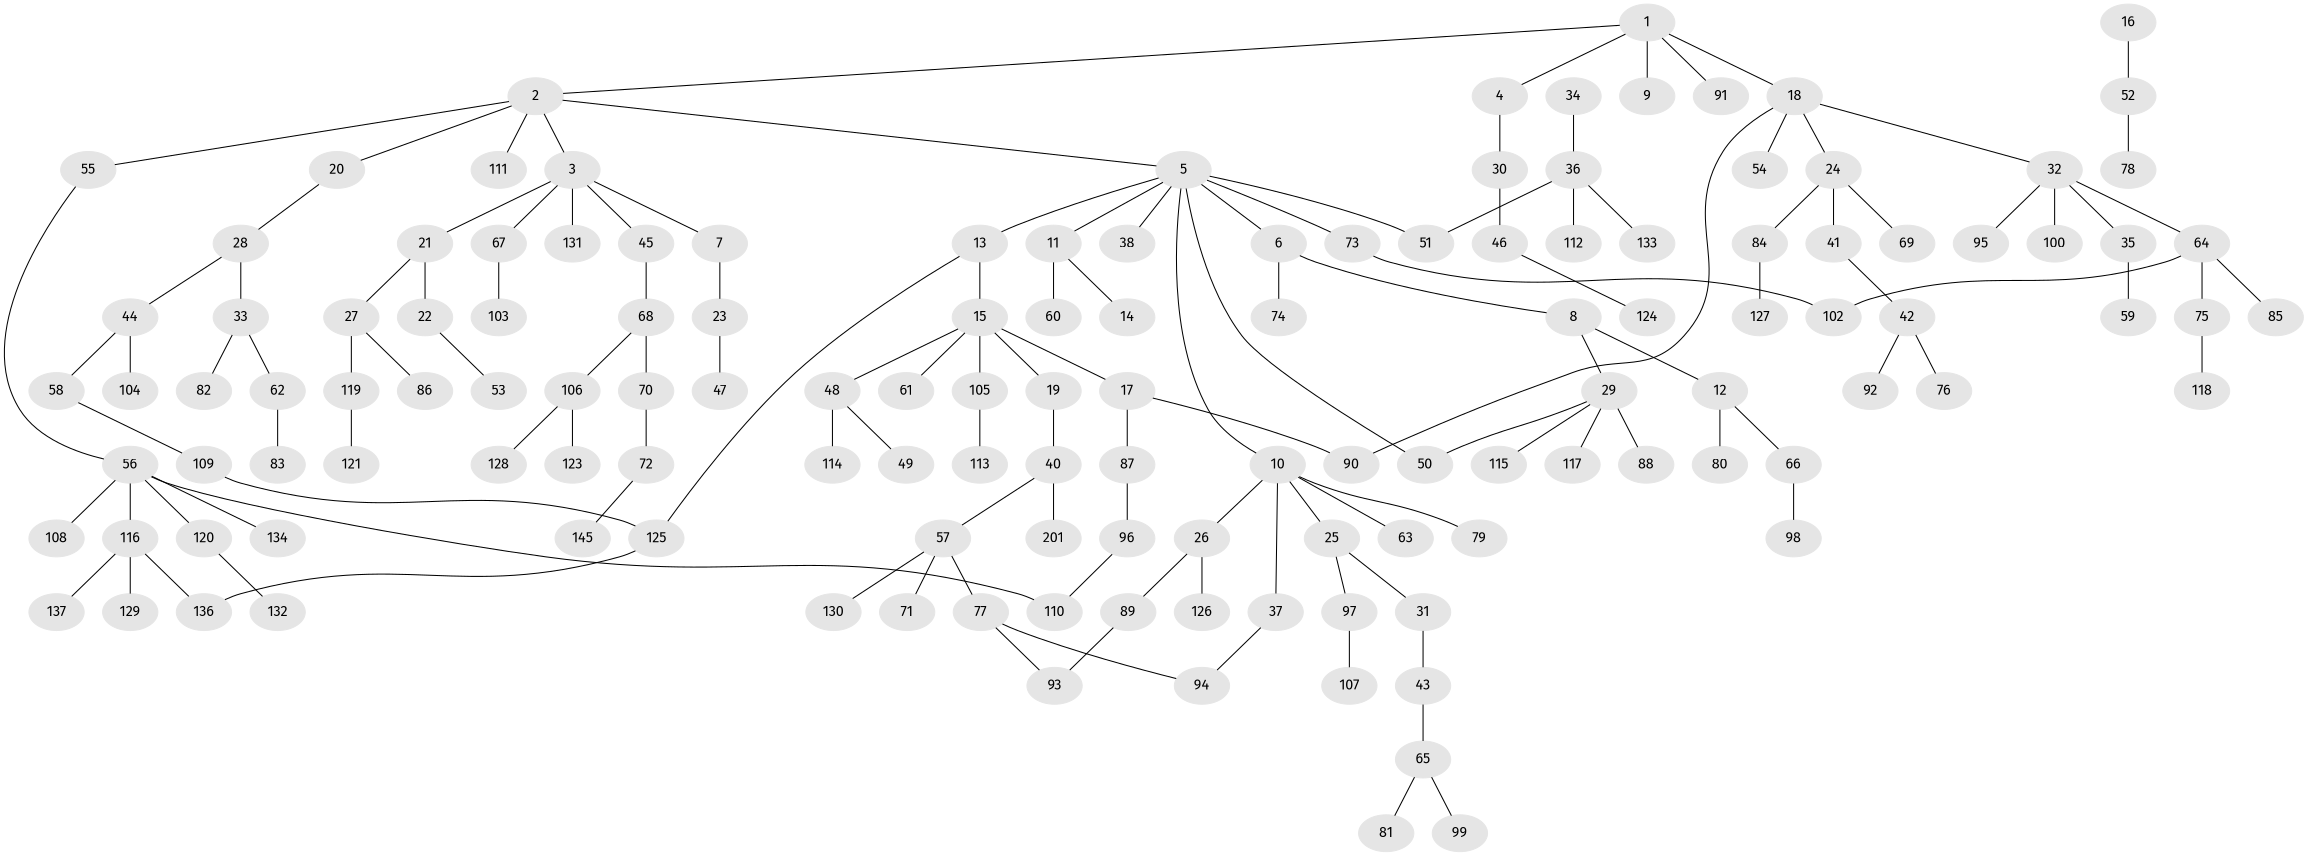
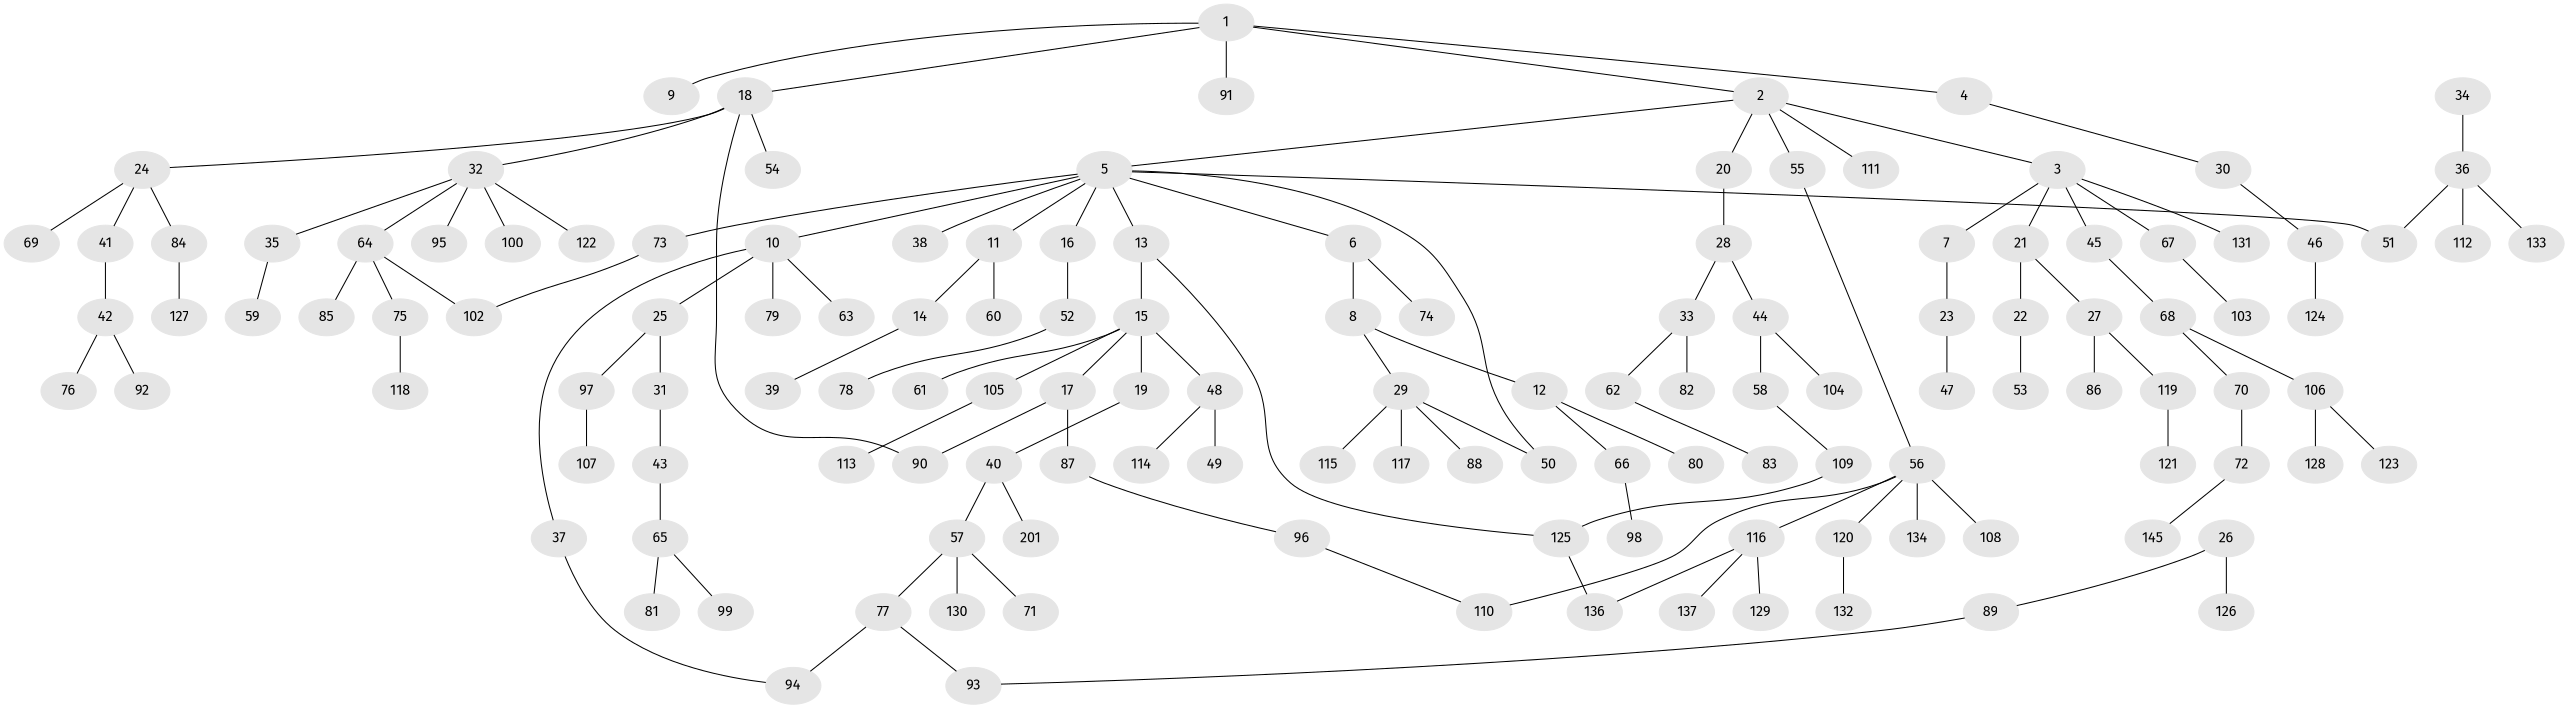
edge "5" -- "16": added
node "122": added
node "39": added
edge "10" -- "26": removed
